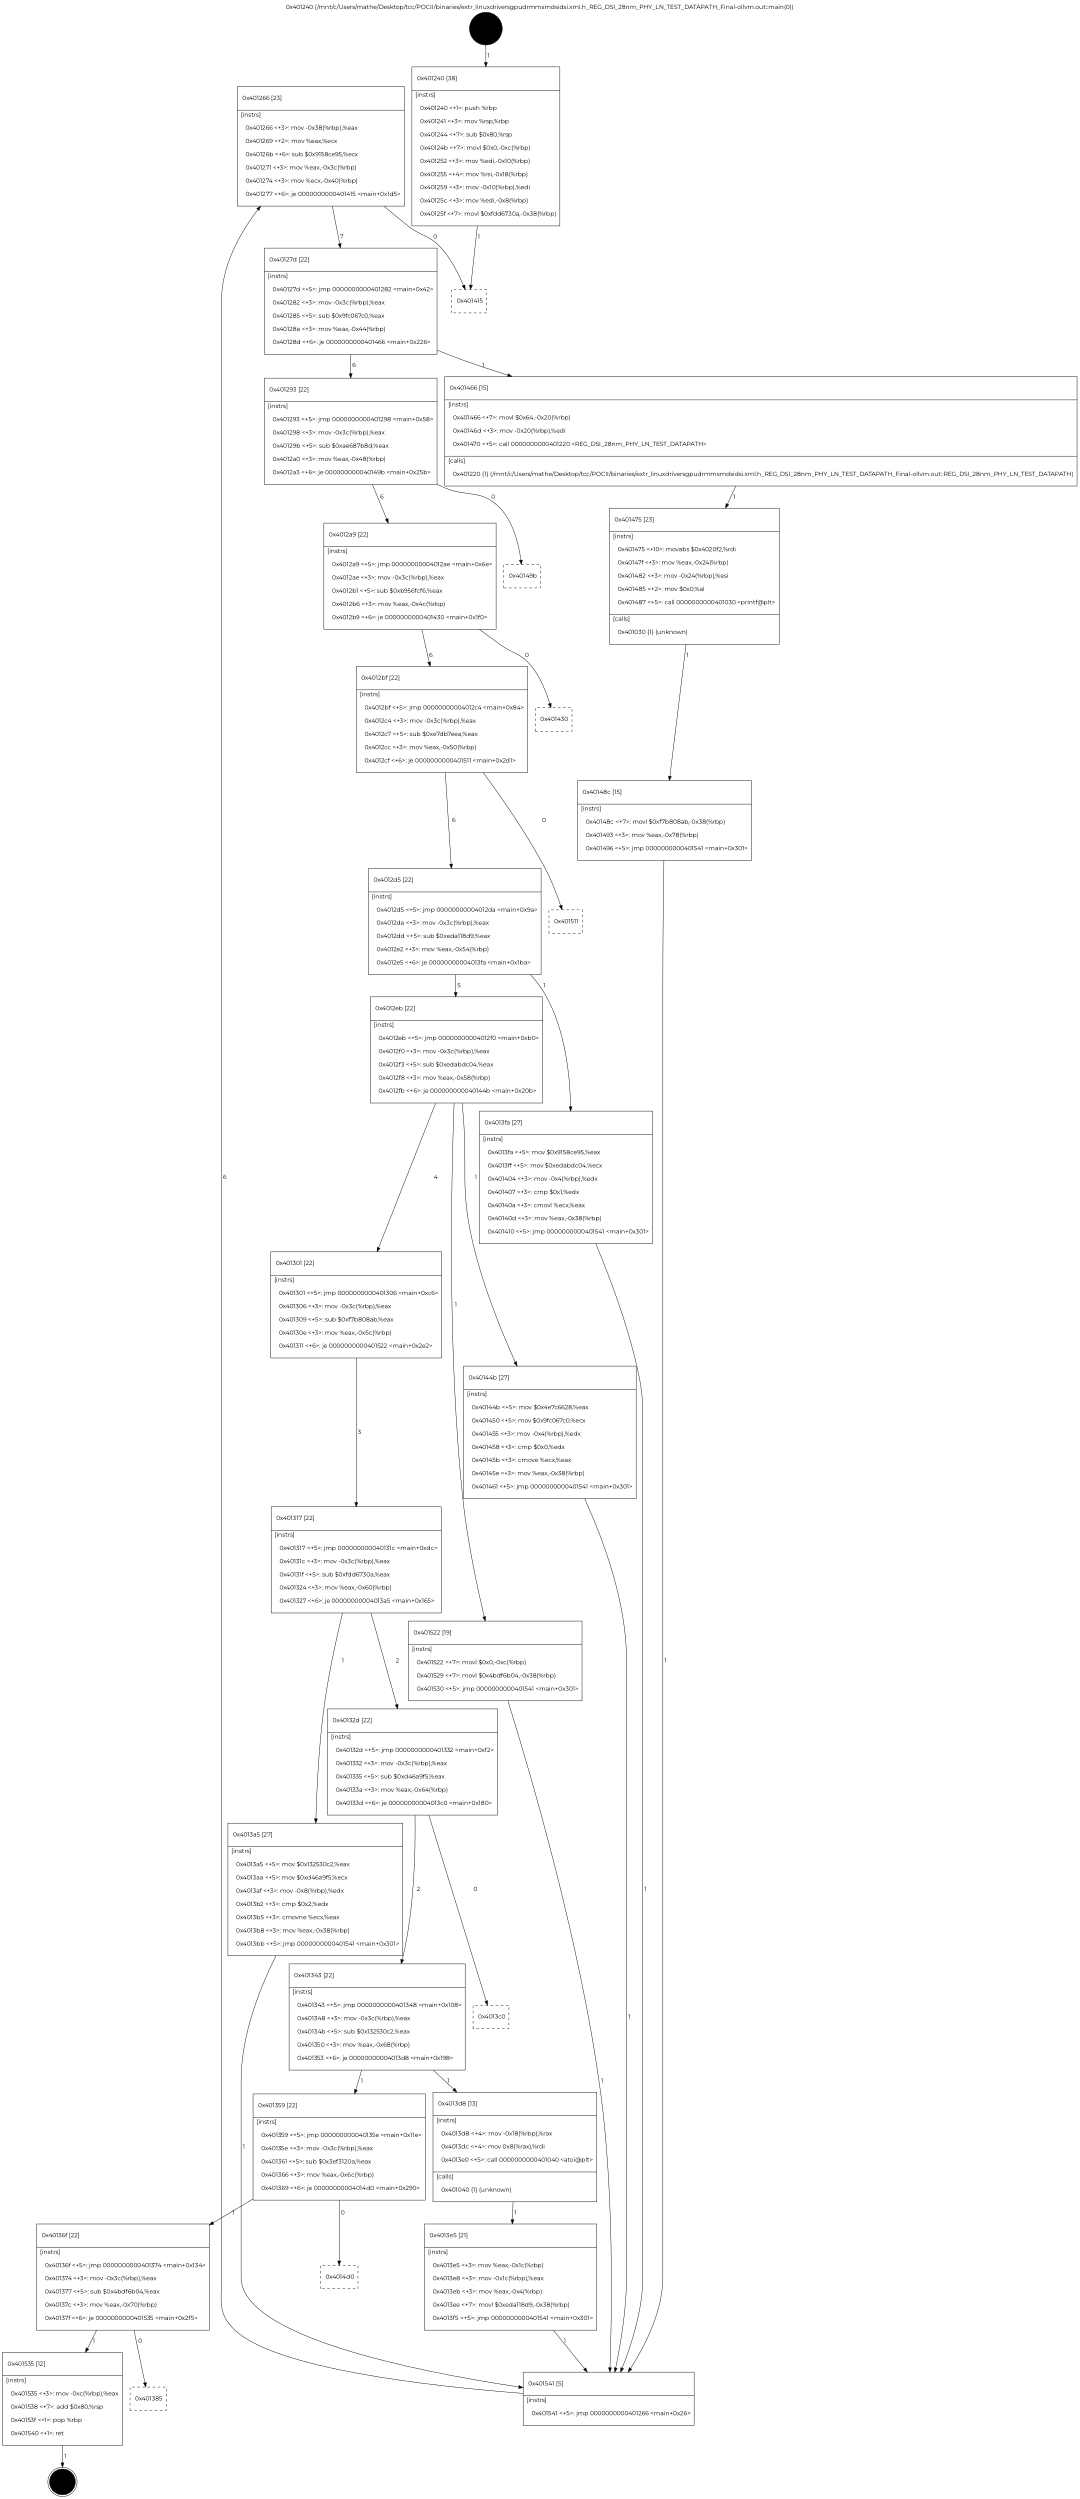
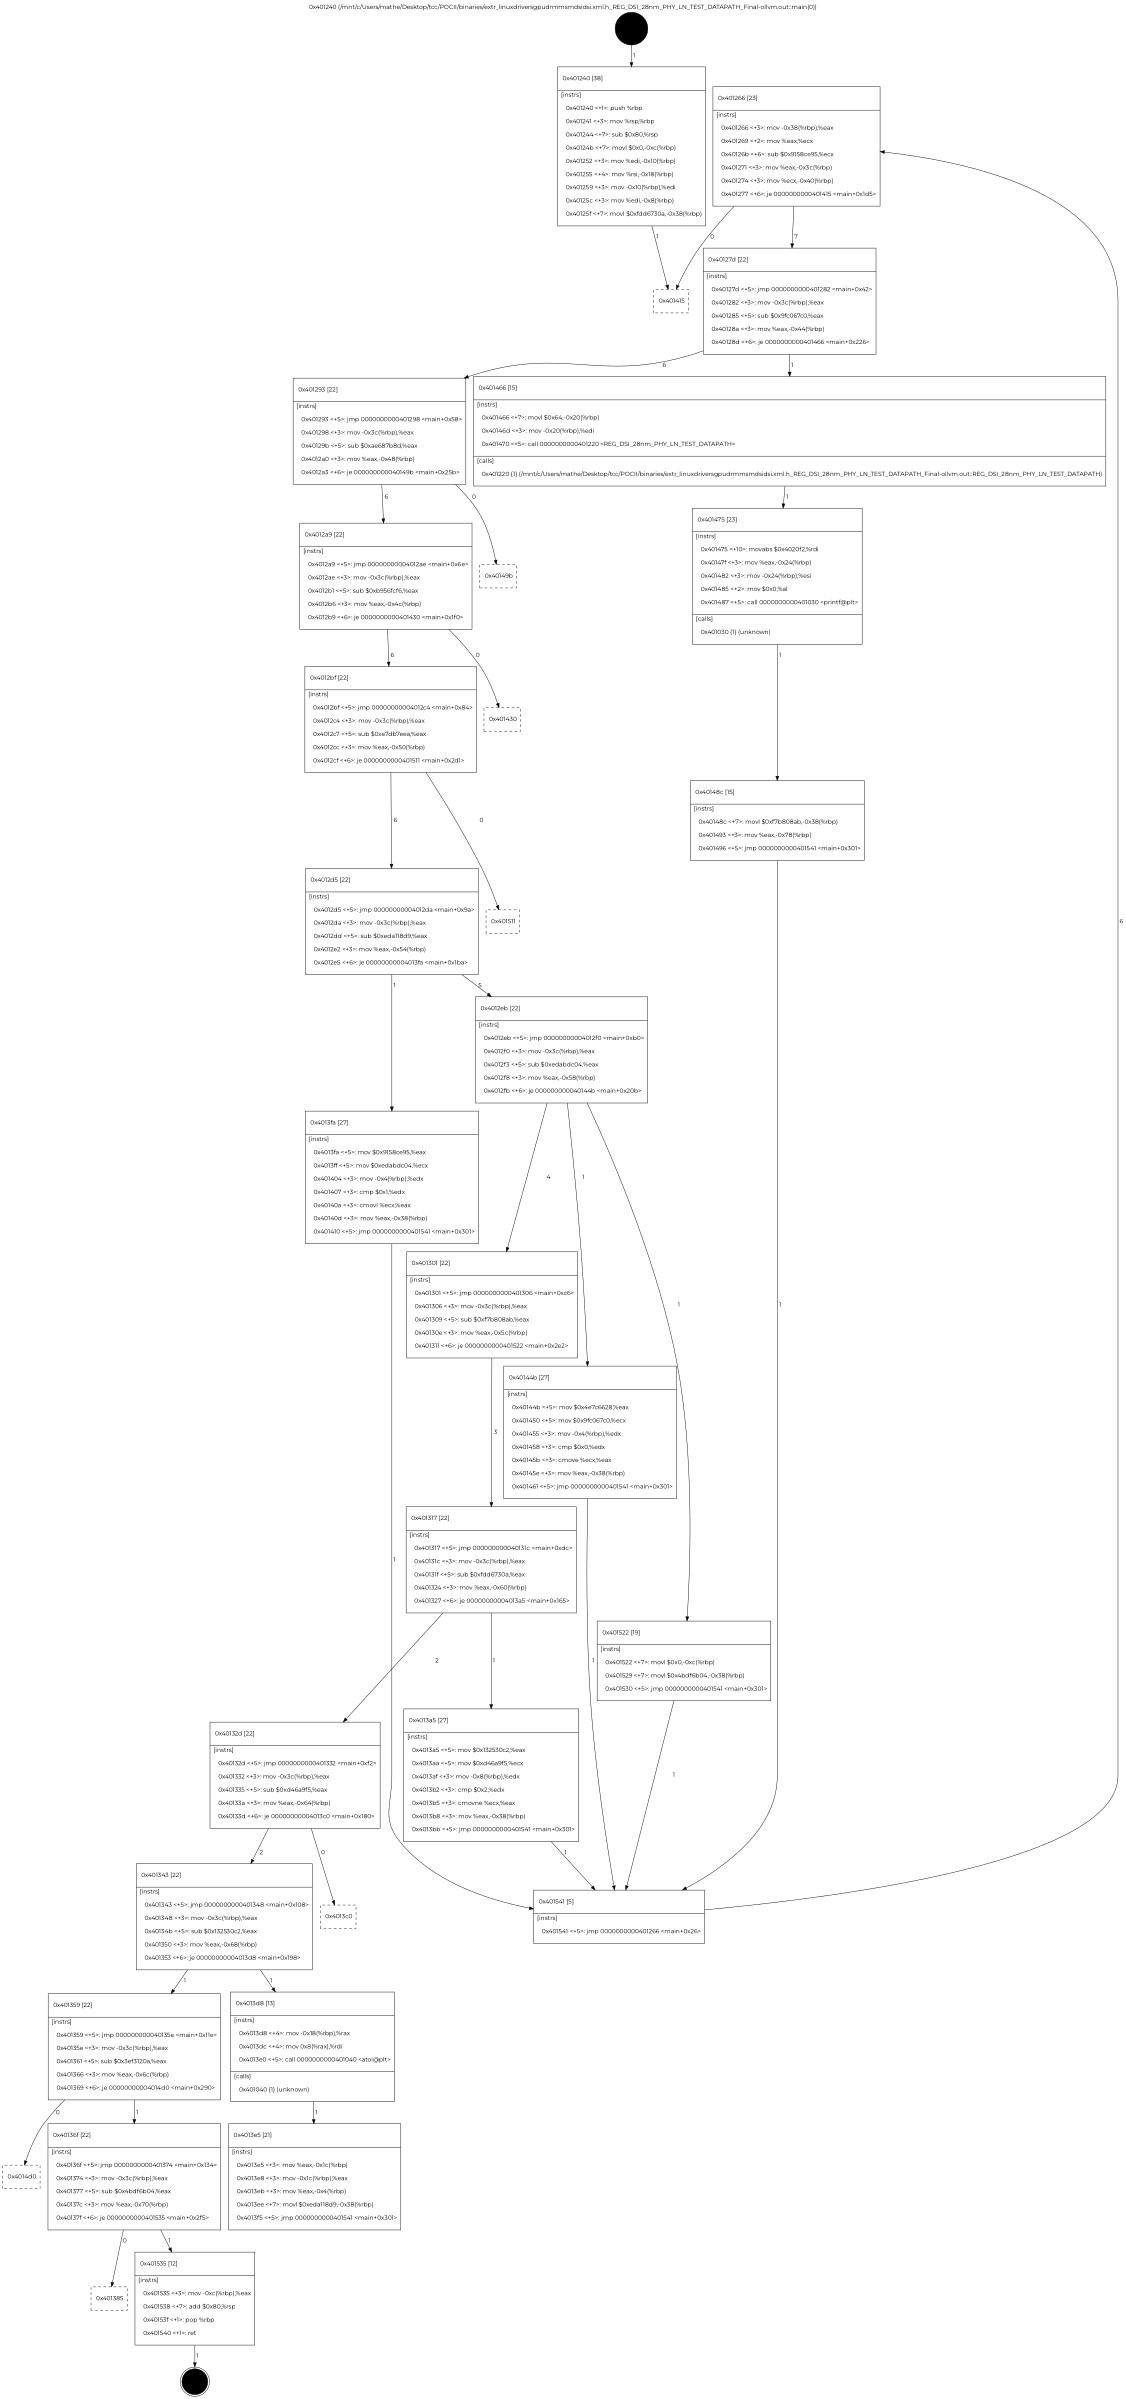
edge "0x4013e5 [21]" -> "0x401541 [5]": removed, label "1"
